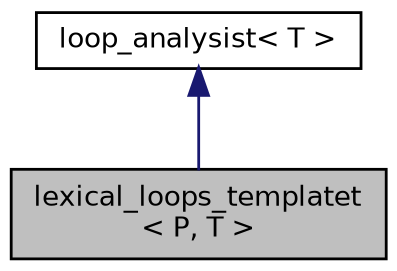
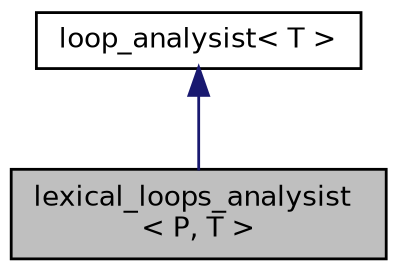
node "lexical_loops_templatet < P, T >": label "lexical_loops_templatet < P, T >" -> "lexical_loops_analysist < P, T >"
